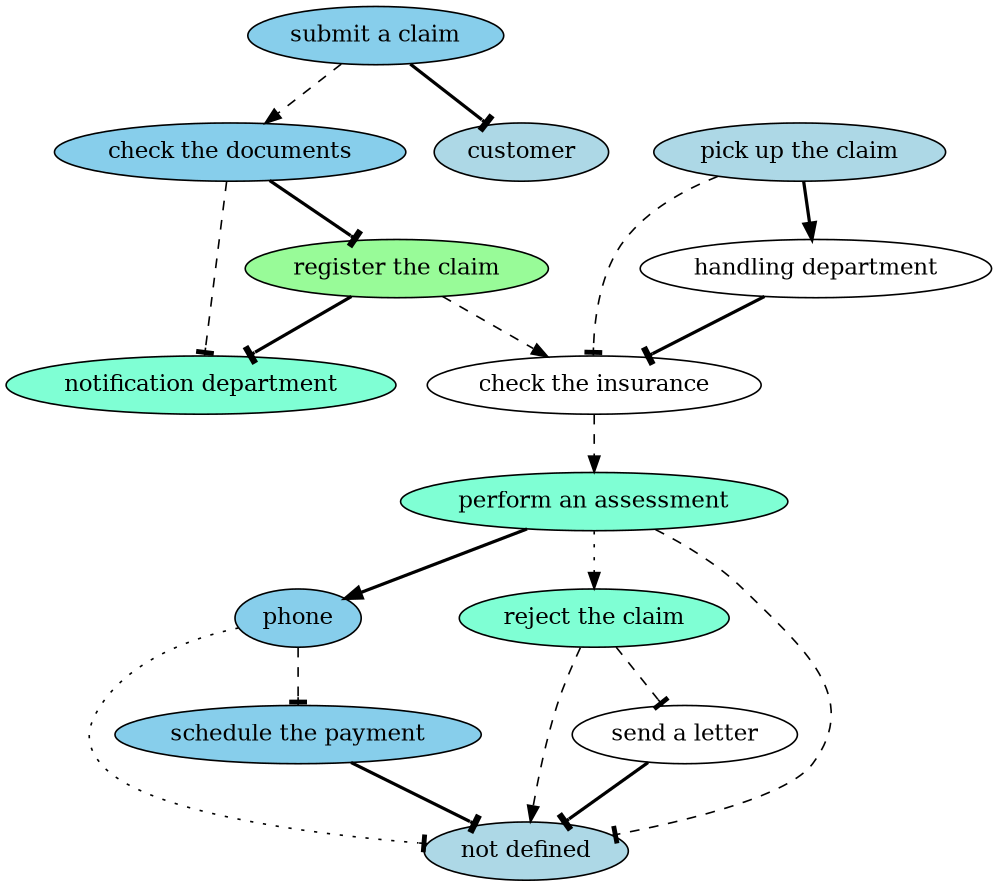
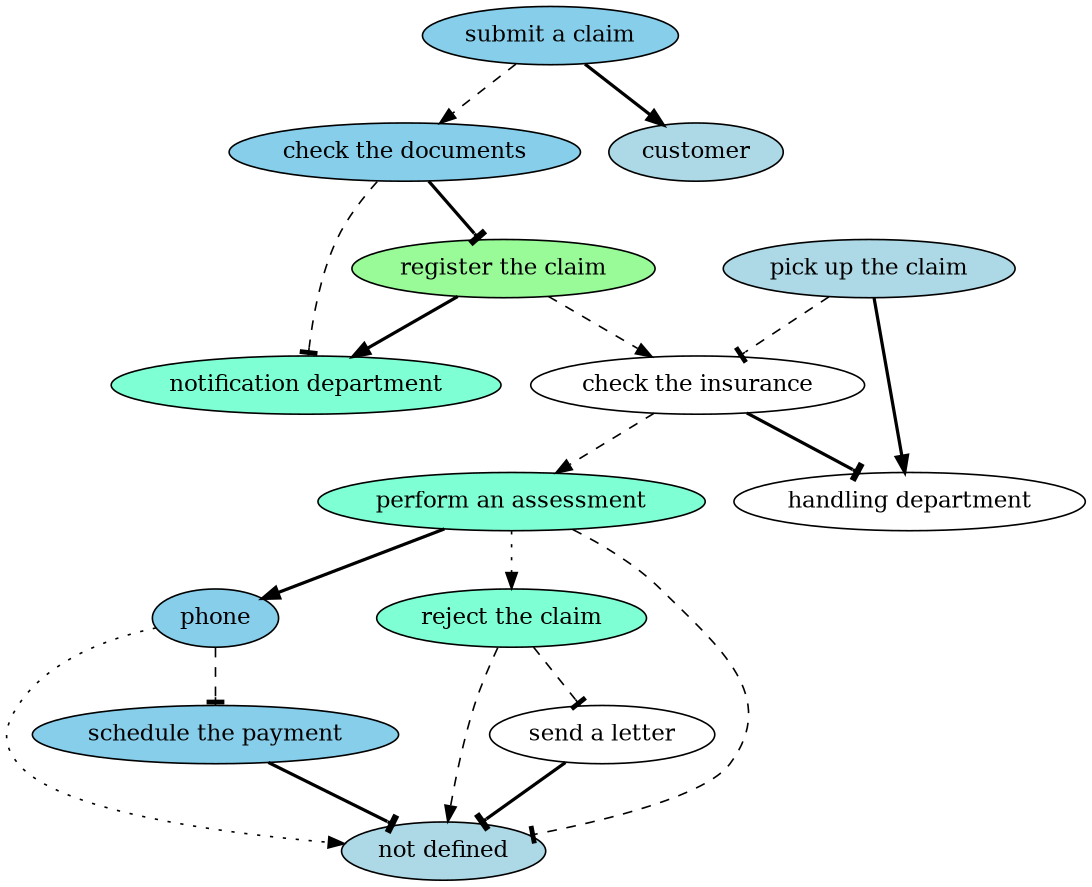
edge "submit a claim" -> "customer": arrowhead tee -> normal
edge "register the claim" -> "notification department": arrowhead tee -> normal
edge "handling department" -> "check the insurance": reversed
edge "phone" -> "not defined": arrowhead tee -> normal
